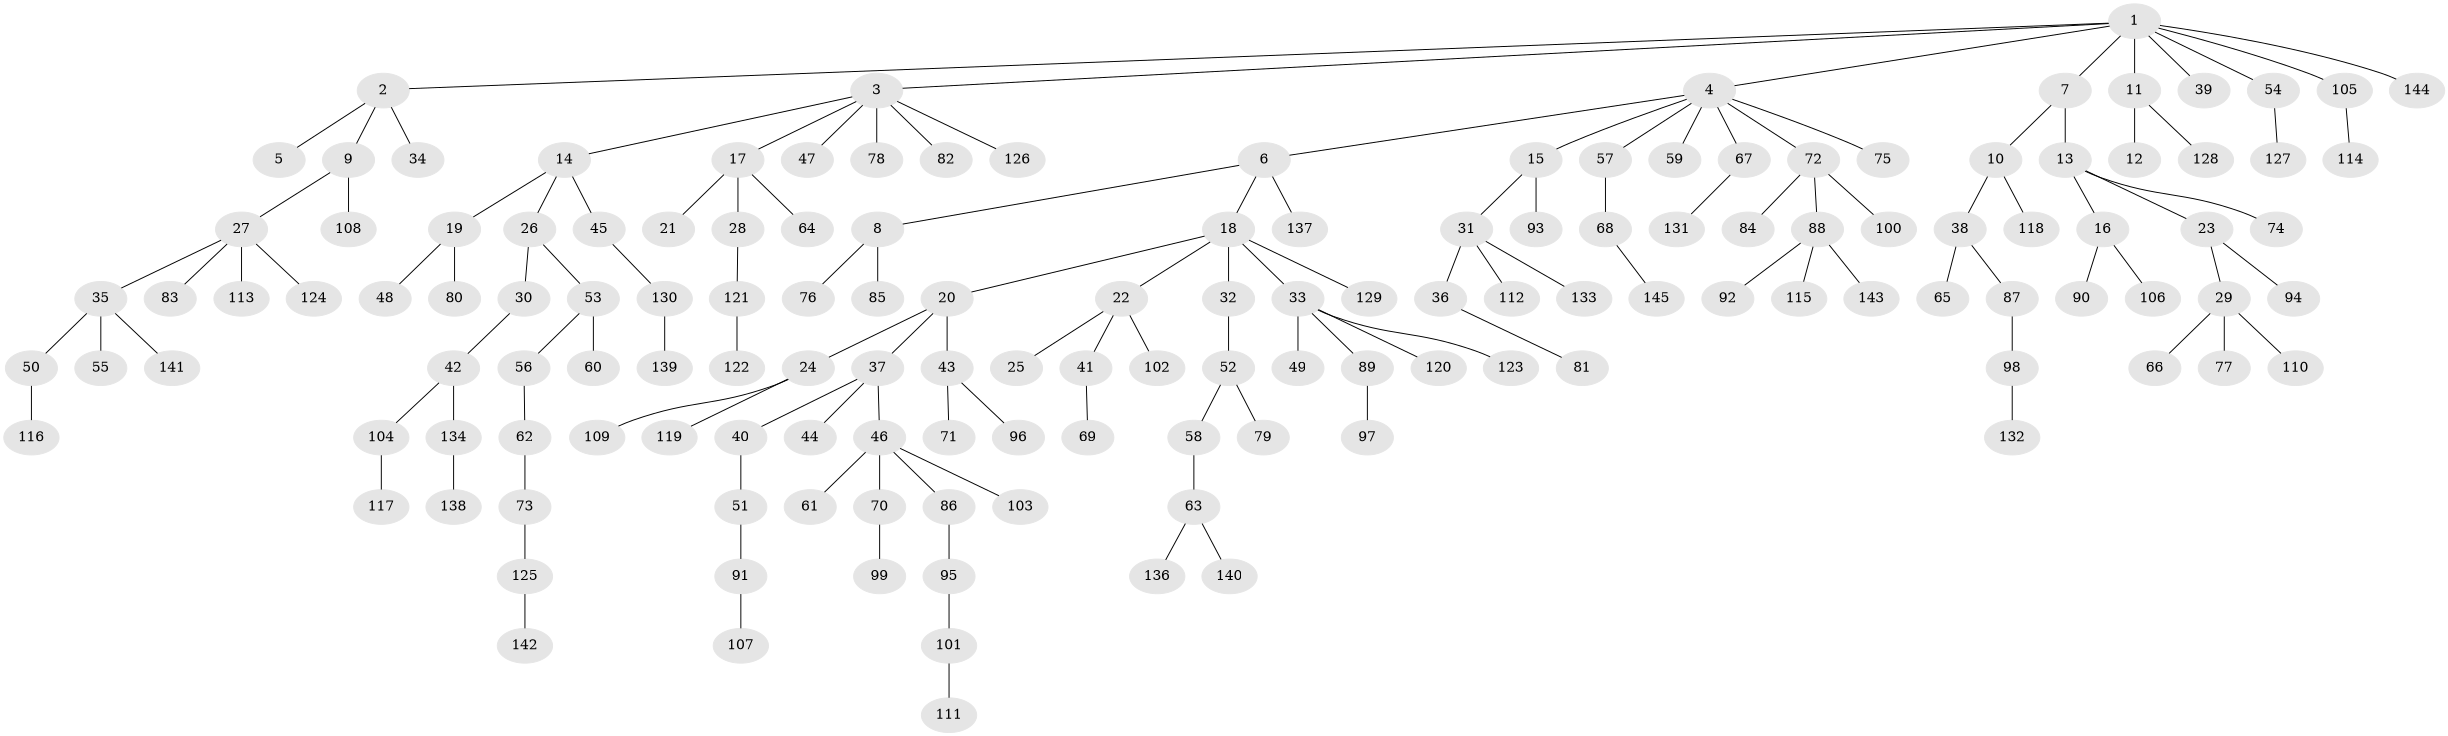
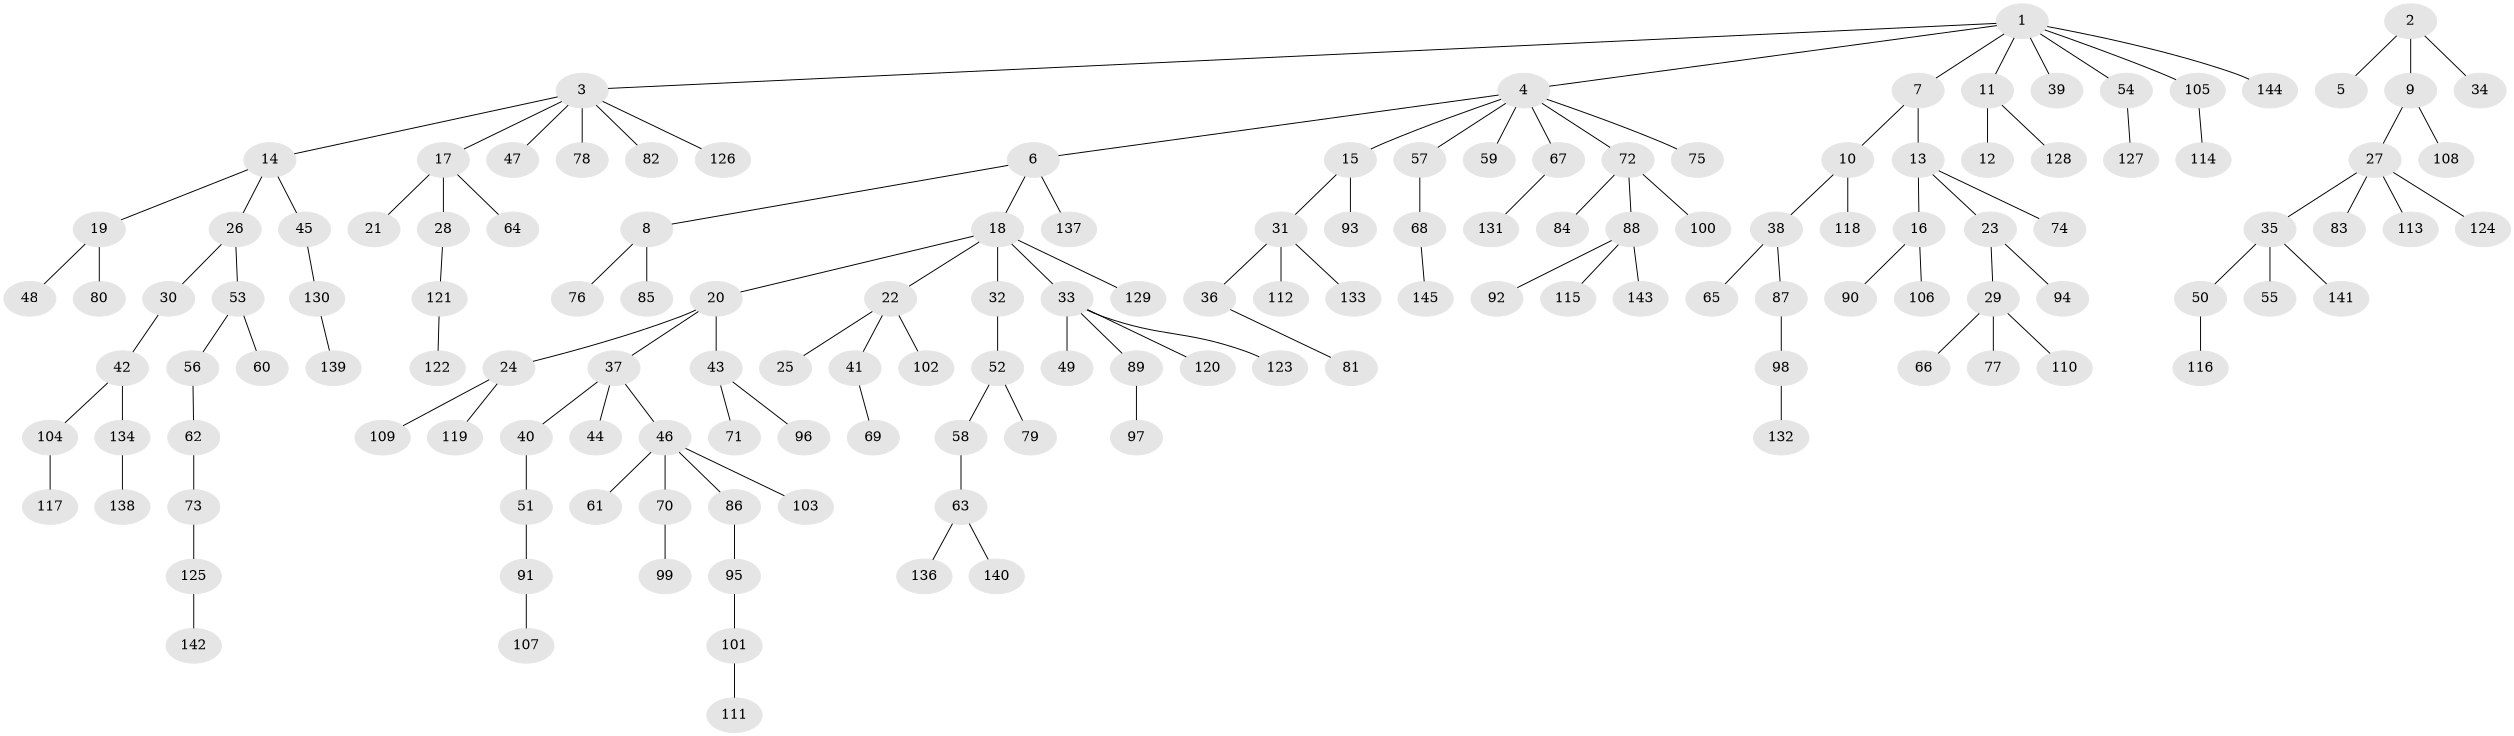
edge "1" -- "2": removed
